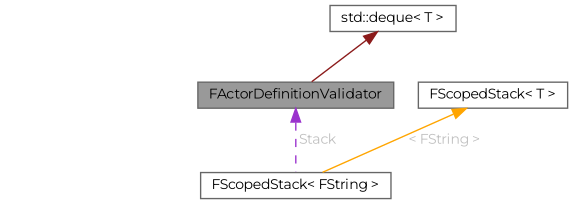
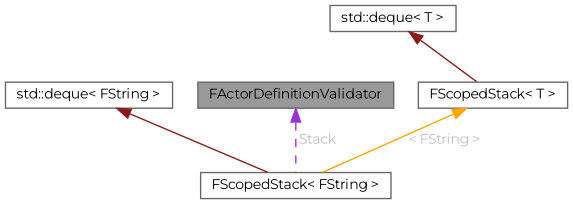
edge "FActorDefinitionValidator" -> "std::deque< T >": now "FScopedStack< T >" -> "std::deque< T >"
node "std::deque< FString >": added
